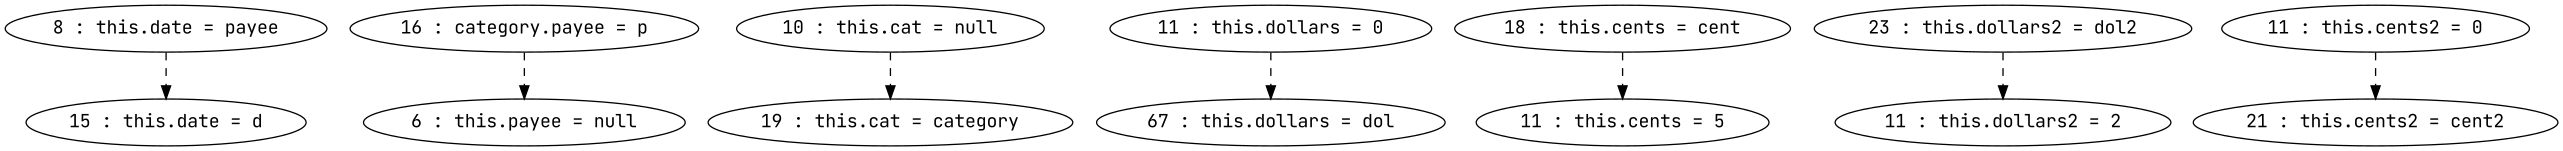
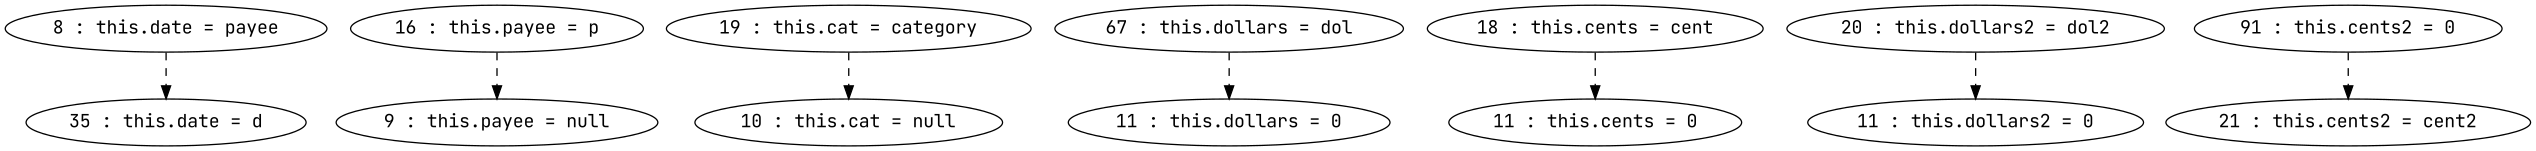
node "16 : category.payee = p": label "16 : category.payee = p" -> "16 : this.payee = p"
node "23 : this.dollars2 = dol2": label "23 : this.dollars2 = dol2" -> "20 : this.dollars2 = dol2"
node "11 : this.cents2 = 0": label "11 : this.cents2 = 0" -> "91 : this.cents2 = 0"
edge "10 : this.cat = null" -> "19 : this.cat = category": reversed
edge "11 : this.dollars = 0" -> "67 : this.dollars = dol": reversed
node "15 : this.date = d": label "15 : this.date = d" -> "35 : this.date = d"
node "6 : this.payee = null": label "6 : this.payee = null" -> "9 : this.payee = null"
node "11 : this.cents = 5": label "11 : this.cents = 5" -> "11 : this.cents = 0"
node "11 : this.dollars2 = 2": label "11 : this.dollars2 = 2" -> "11 : this.dollars2 = 0"
